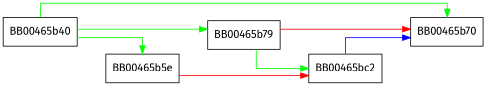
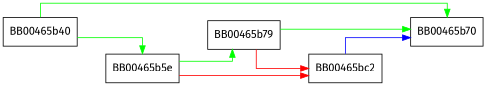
edge "BB00465b40" -> "BB00465b79": now "BB00465b5e" -> "BB00465b79"
edge "BB00465b79" -> "BB00465b70": color red -> green
edge "BB00465b79" -> "BB00465bc2": color green -> red
